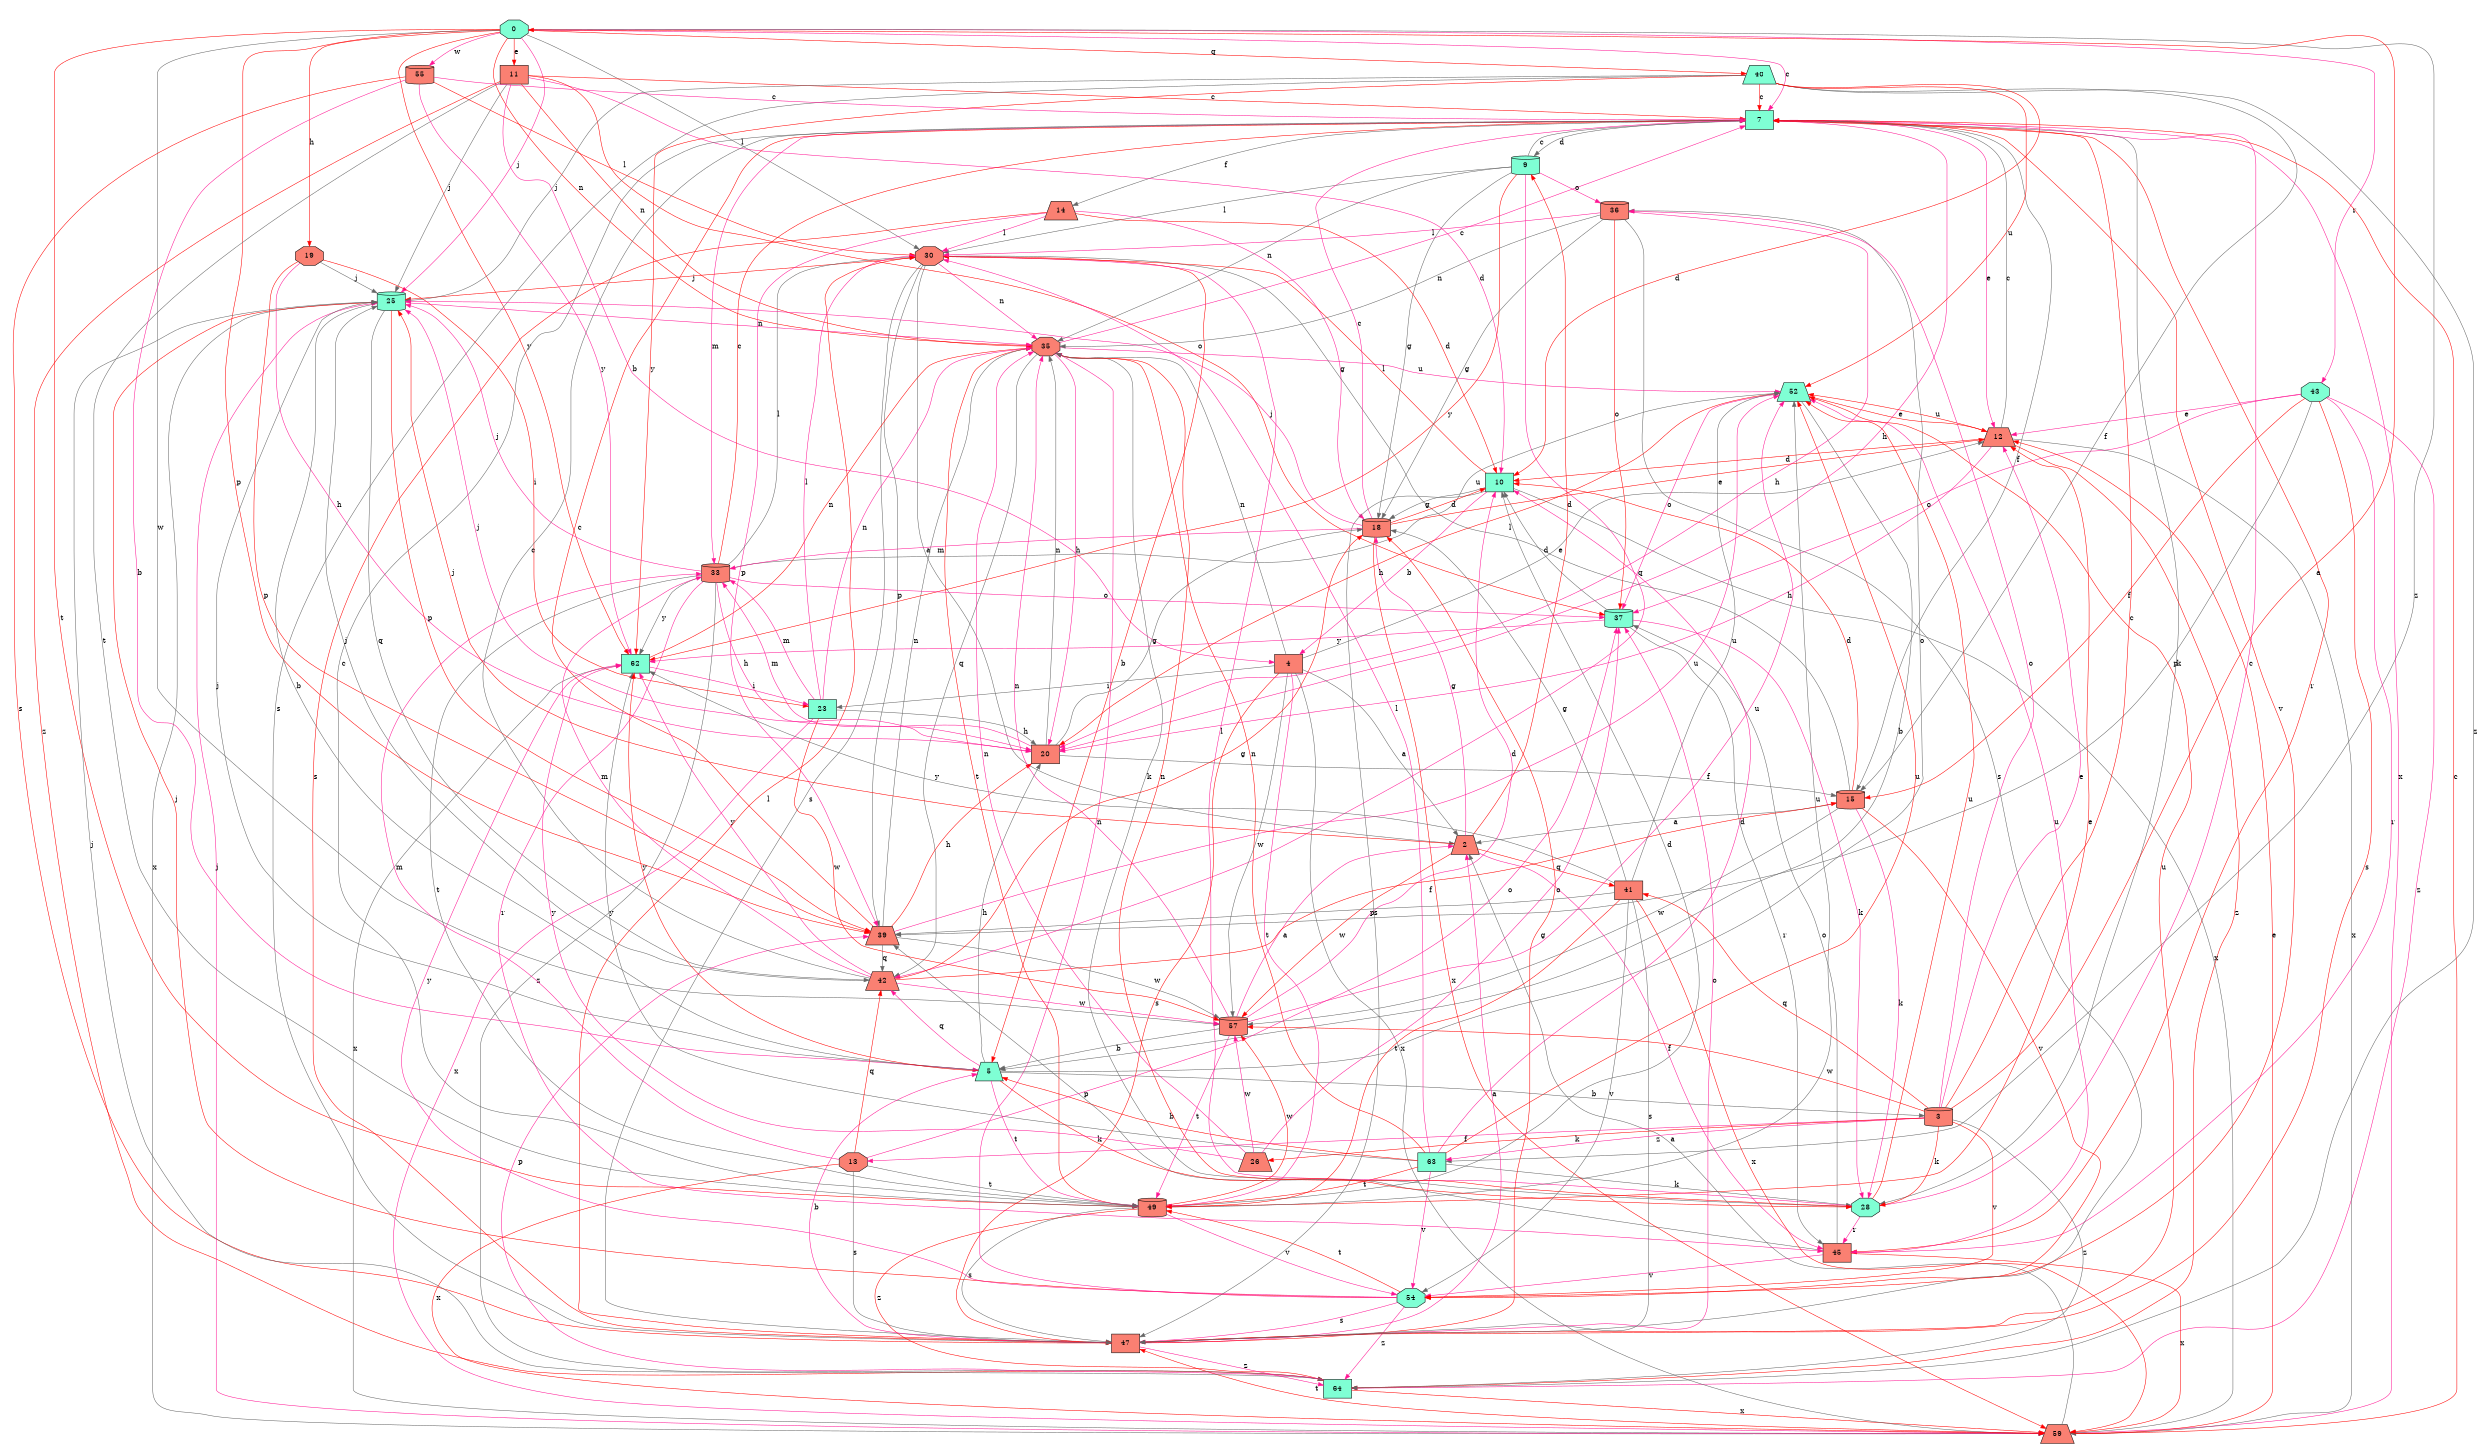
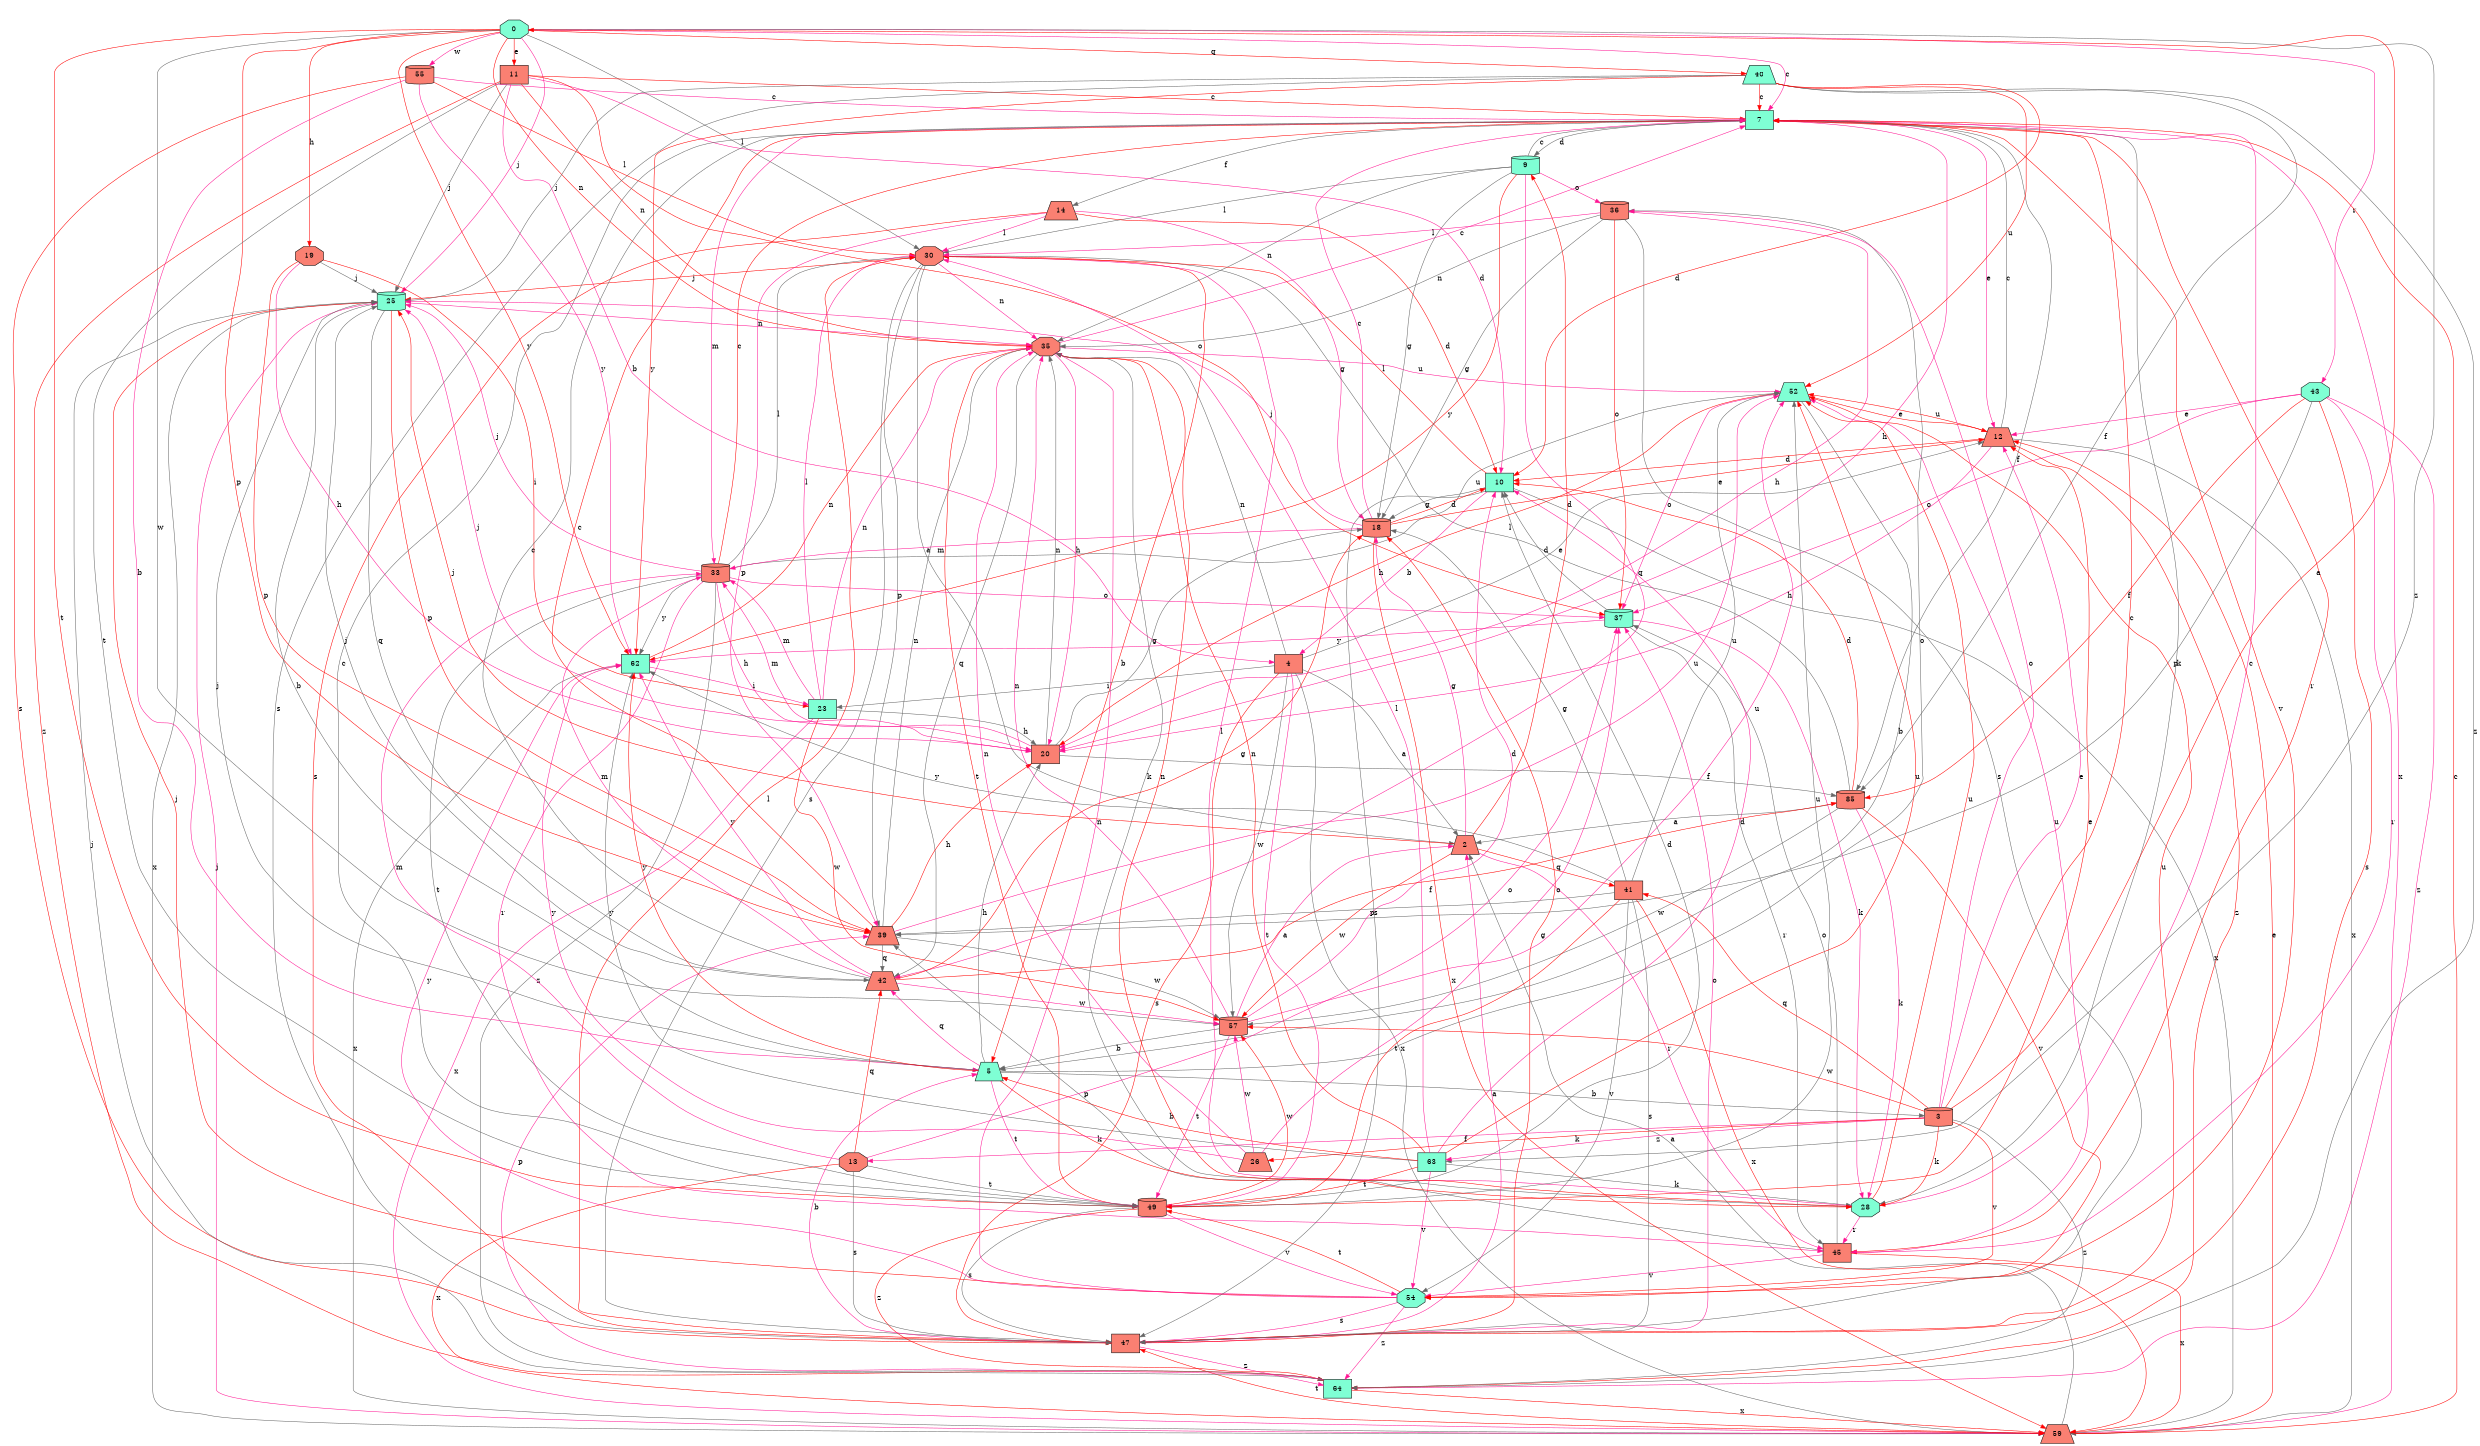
node "15": label "15" -> "85"
edge "2" -> "45": label "f" -> "r"
